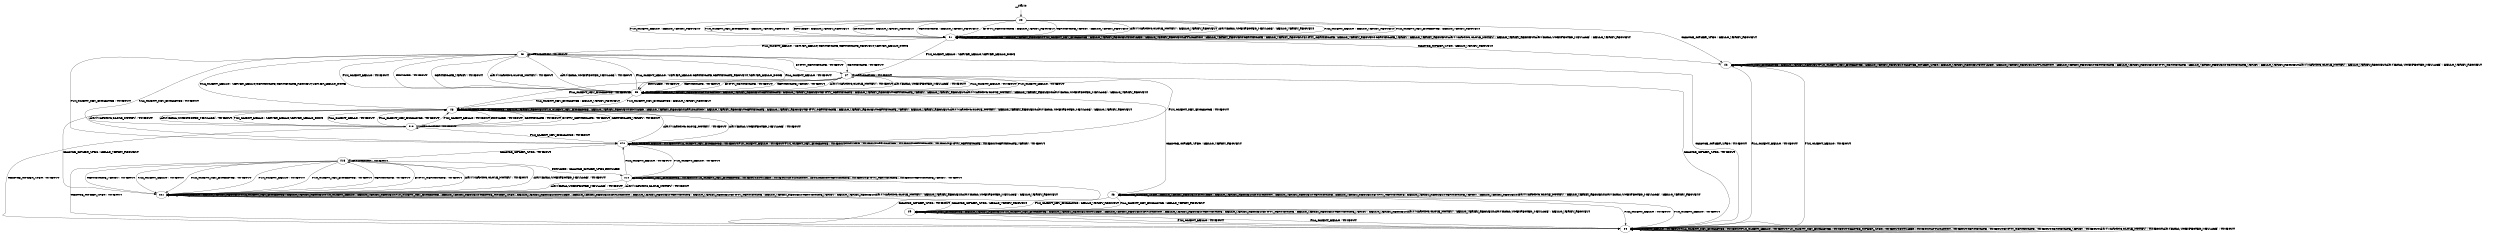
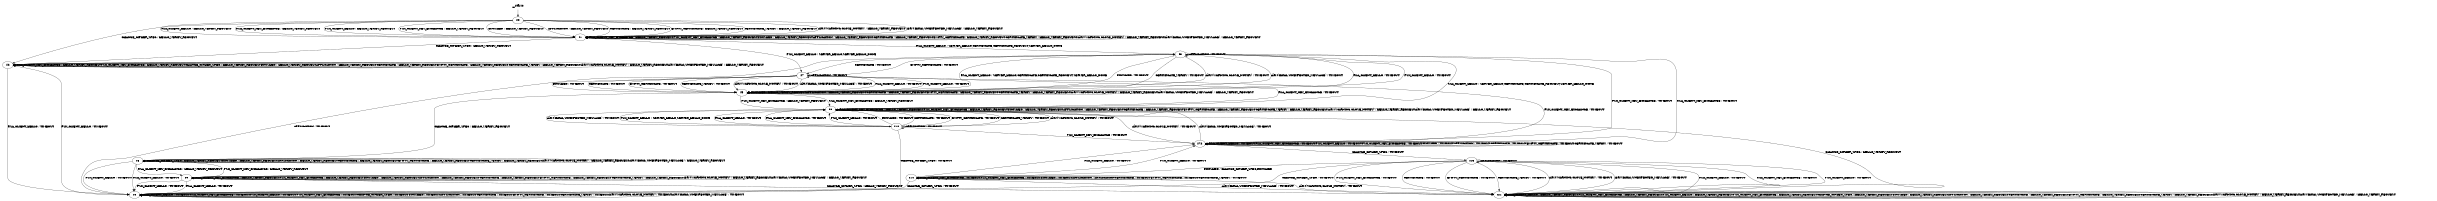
edge "s7" -> "s4": removed, label "CHANGE_CIPHER_SPEC / TIMEOUT"
edge "s3" -> "s4": label "CHANGE_CIPHER_SPEC / TIMEOUT" -> "APPLICATION / TIMEOUT"
edge "s21" -> "s9": reversed
